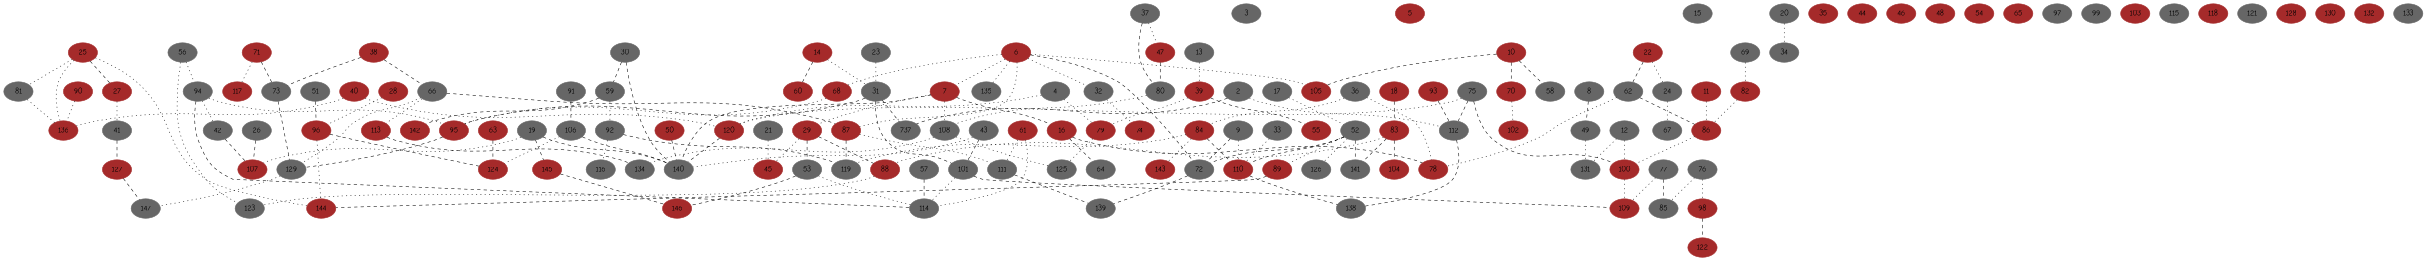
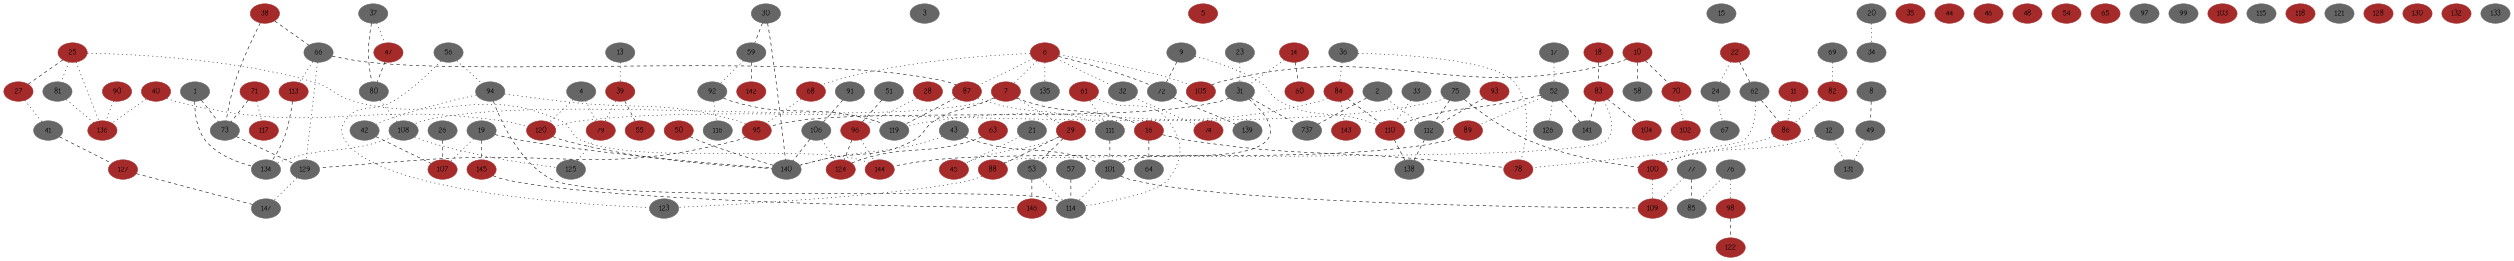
node "1": added
edge "52" -- "72": removed
edge "111" -- "139": now "111" -- "101"
